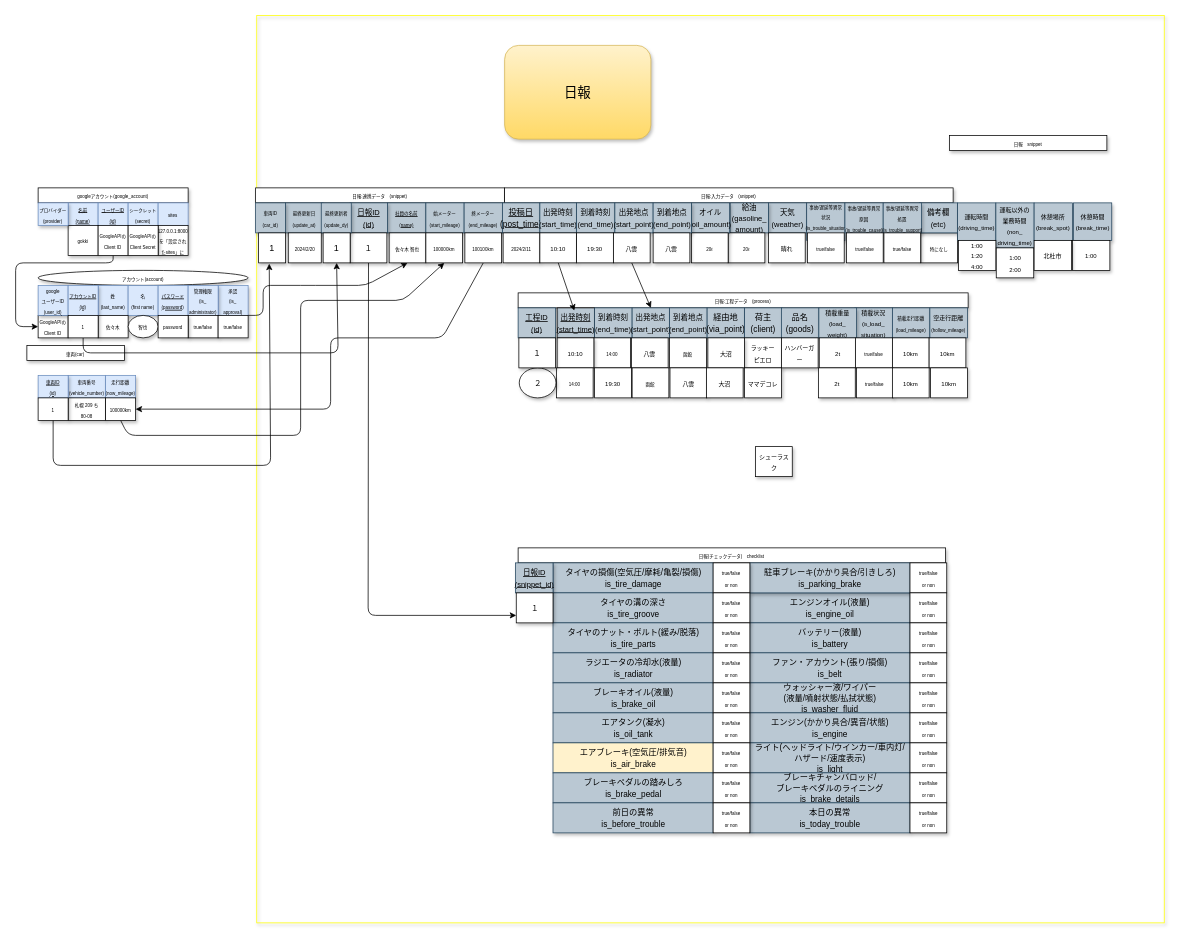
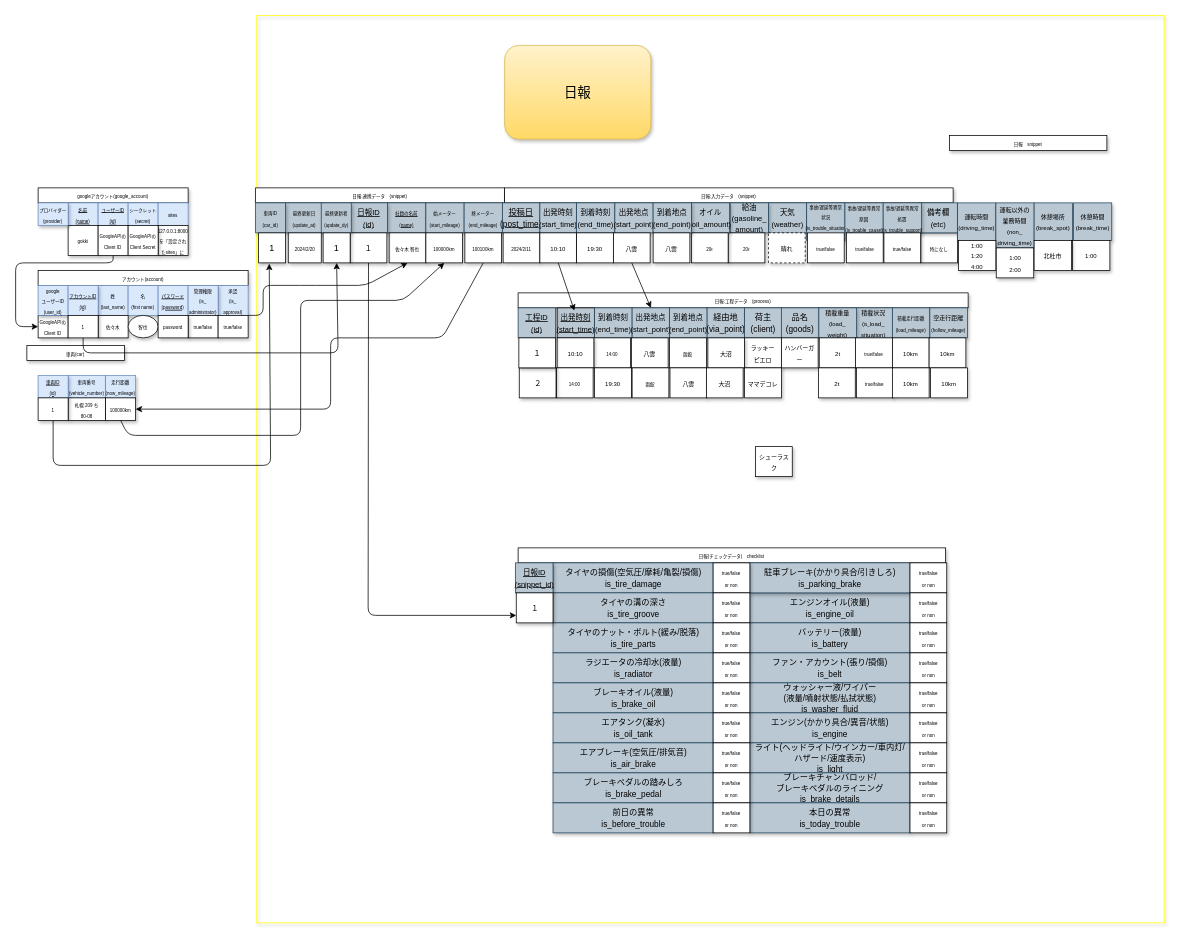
node "晴れ": style solid -> dashed
node "アカウント(account)": shape ellipse -> rectangle
node "２": shape ellipse -> rectangle
node "エアブレーキ(空気圧/排気音) is_air_brake": fillcolor #fff2cc -> #bac8d3
